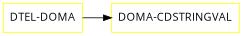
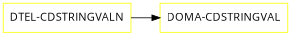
node "DTEL-DOMA": label "DTEL-DOMA" -> "DTEL-CDSTRINGVALN"
